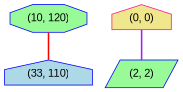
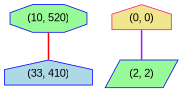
node "(10, 120)": label "(10, 120)" -> "(10, 520)"
node "(33, 110)": label "(33, 110)" -> "(33, 410)"
